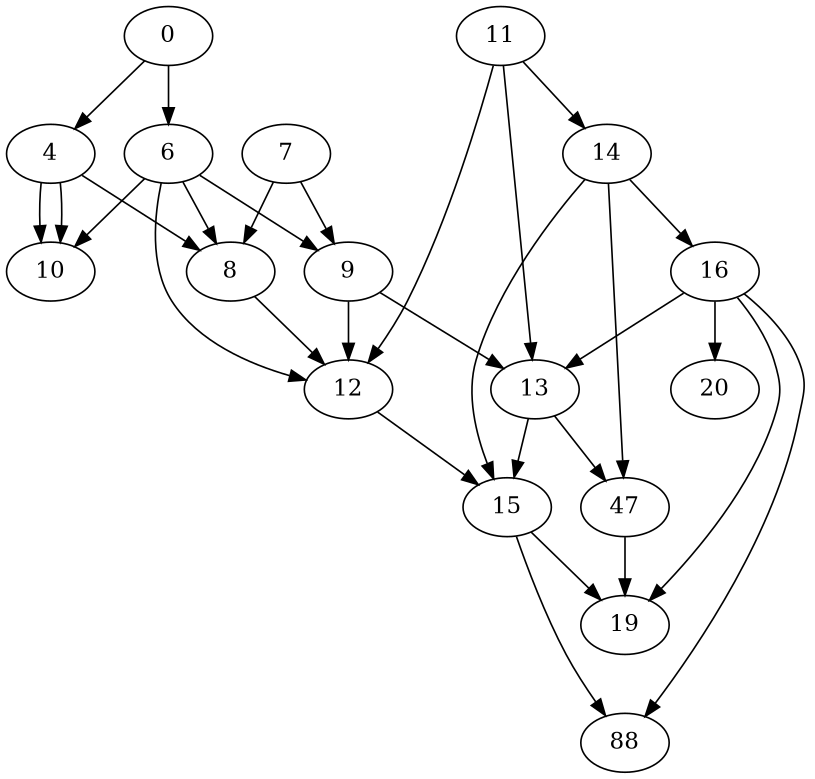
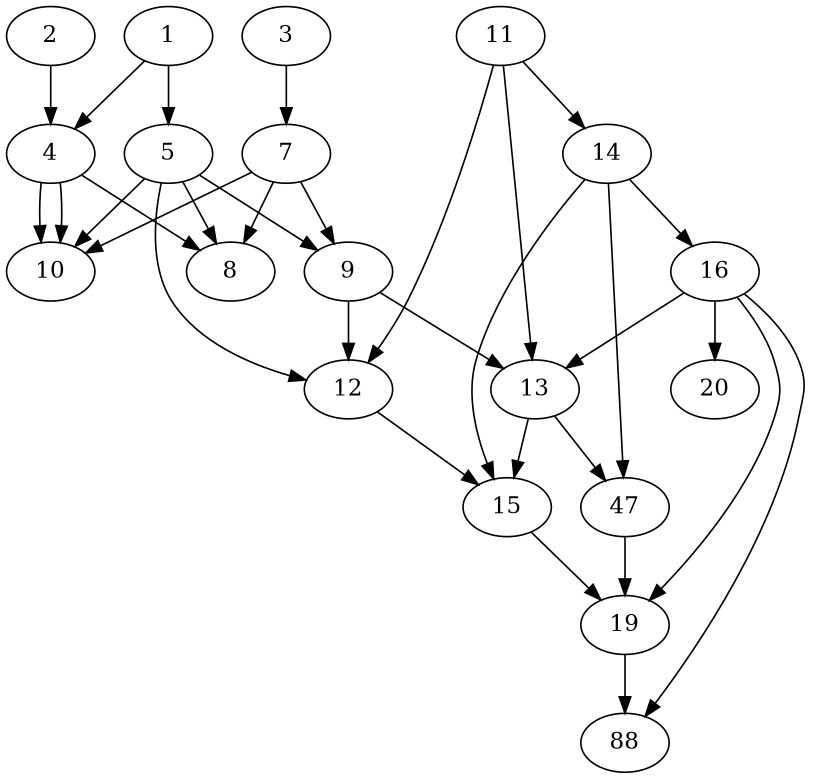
node "2": added
node "0": label "0" -> "1"
node "3": added
node "6": label "6" -> "5"
edge "7" -> "10": added
edge "8" -> "12": removed
edge "15" -> "88": now "19" -> "88"
